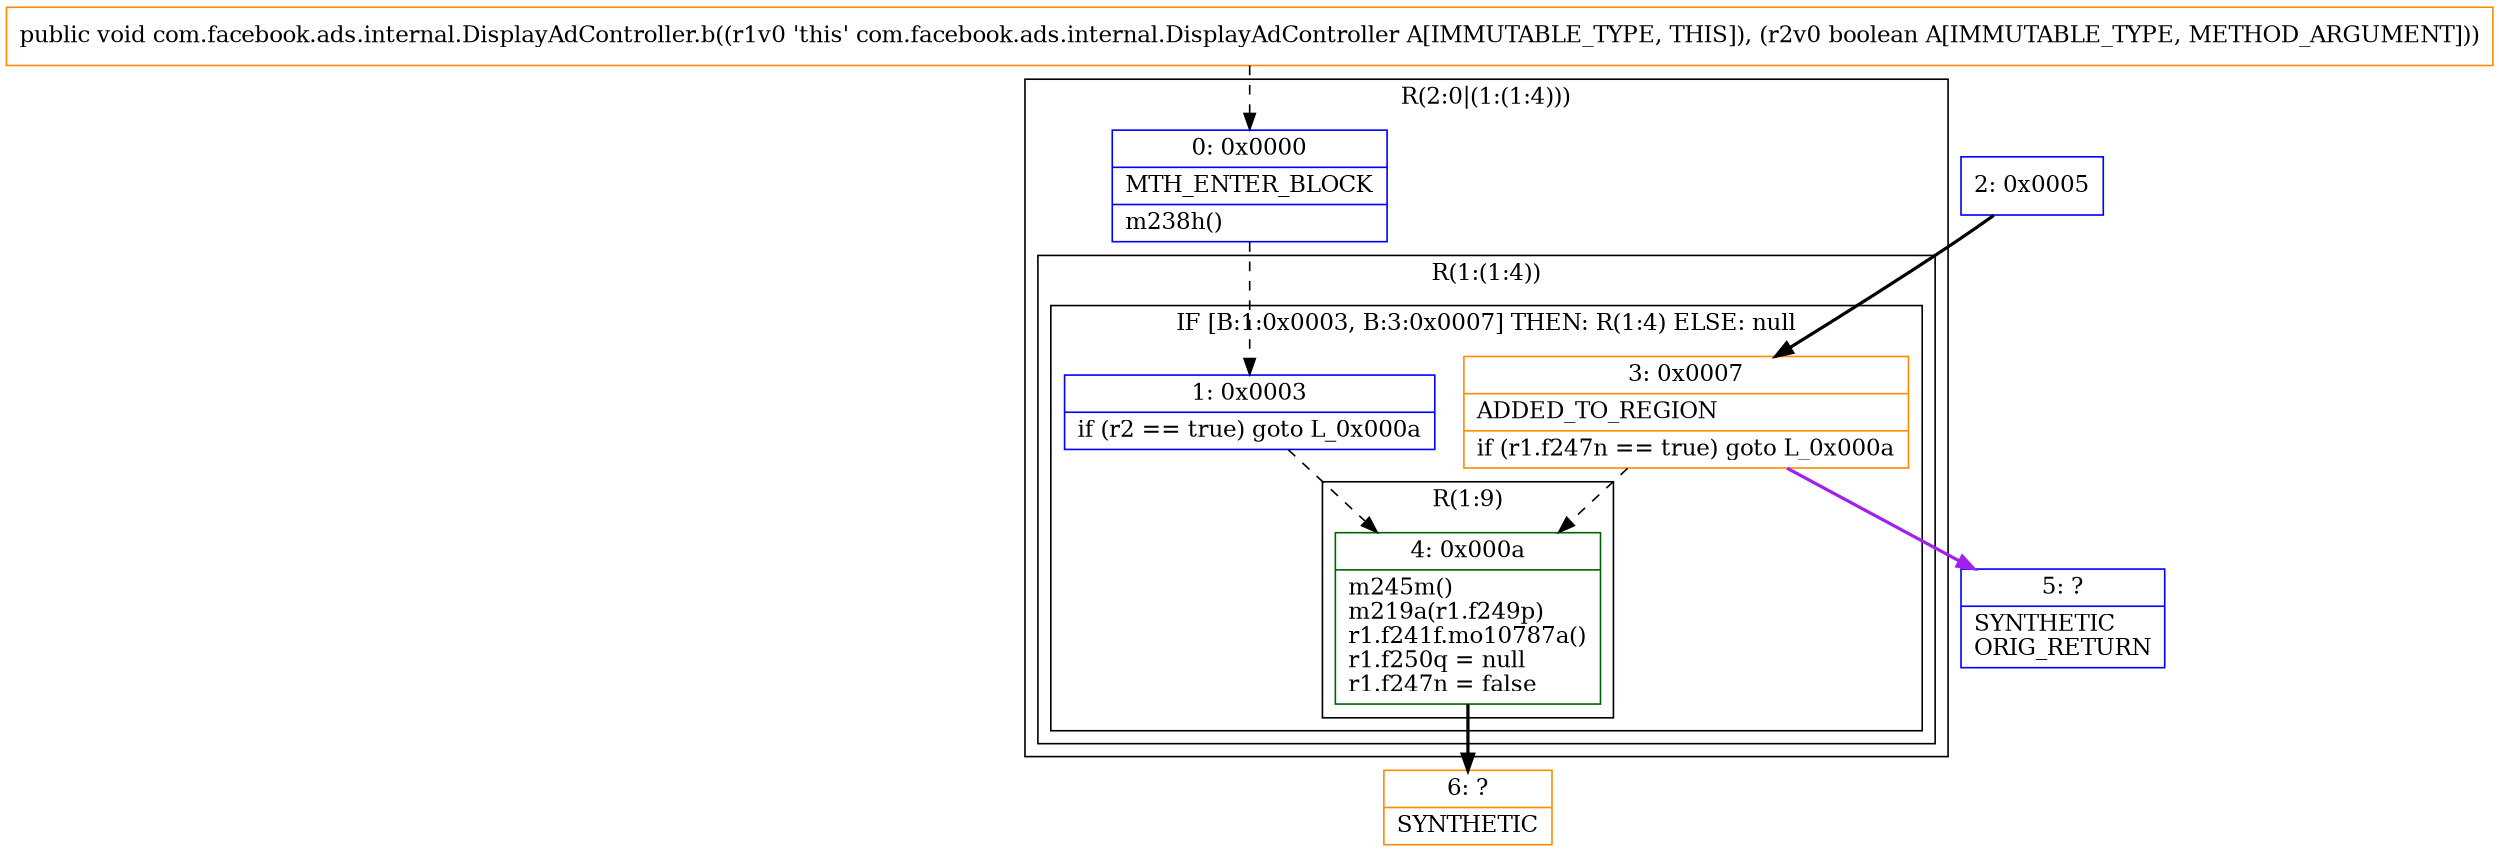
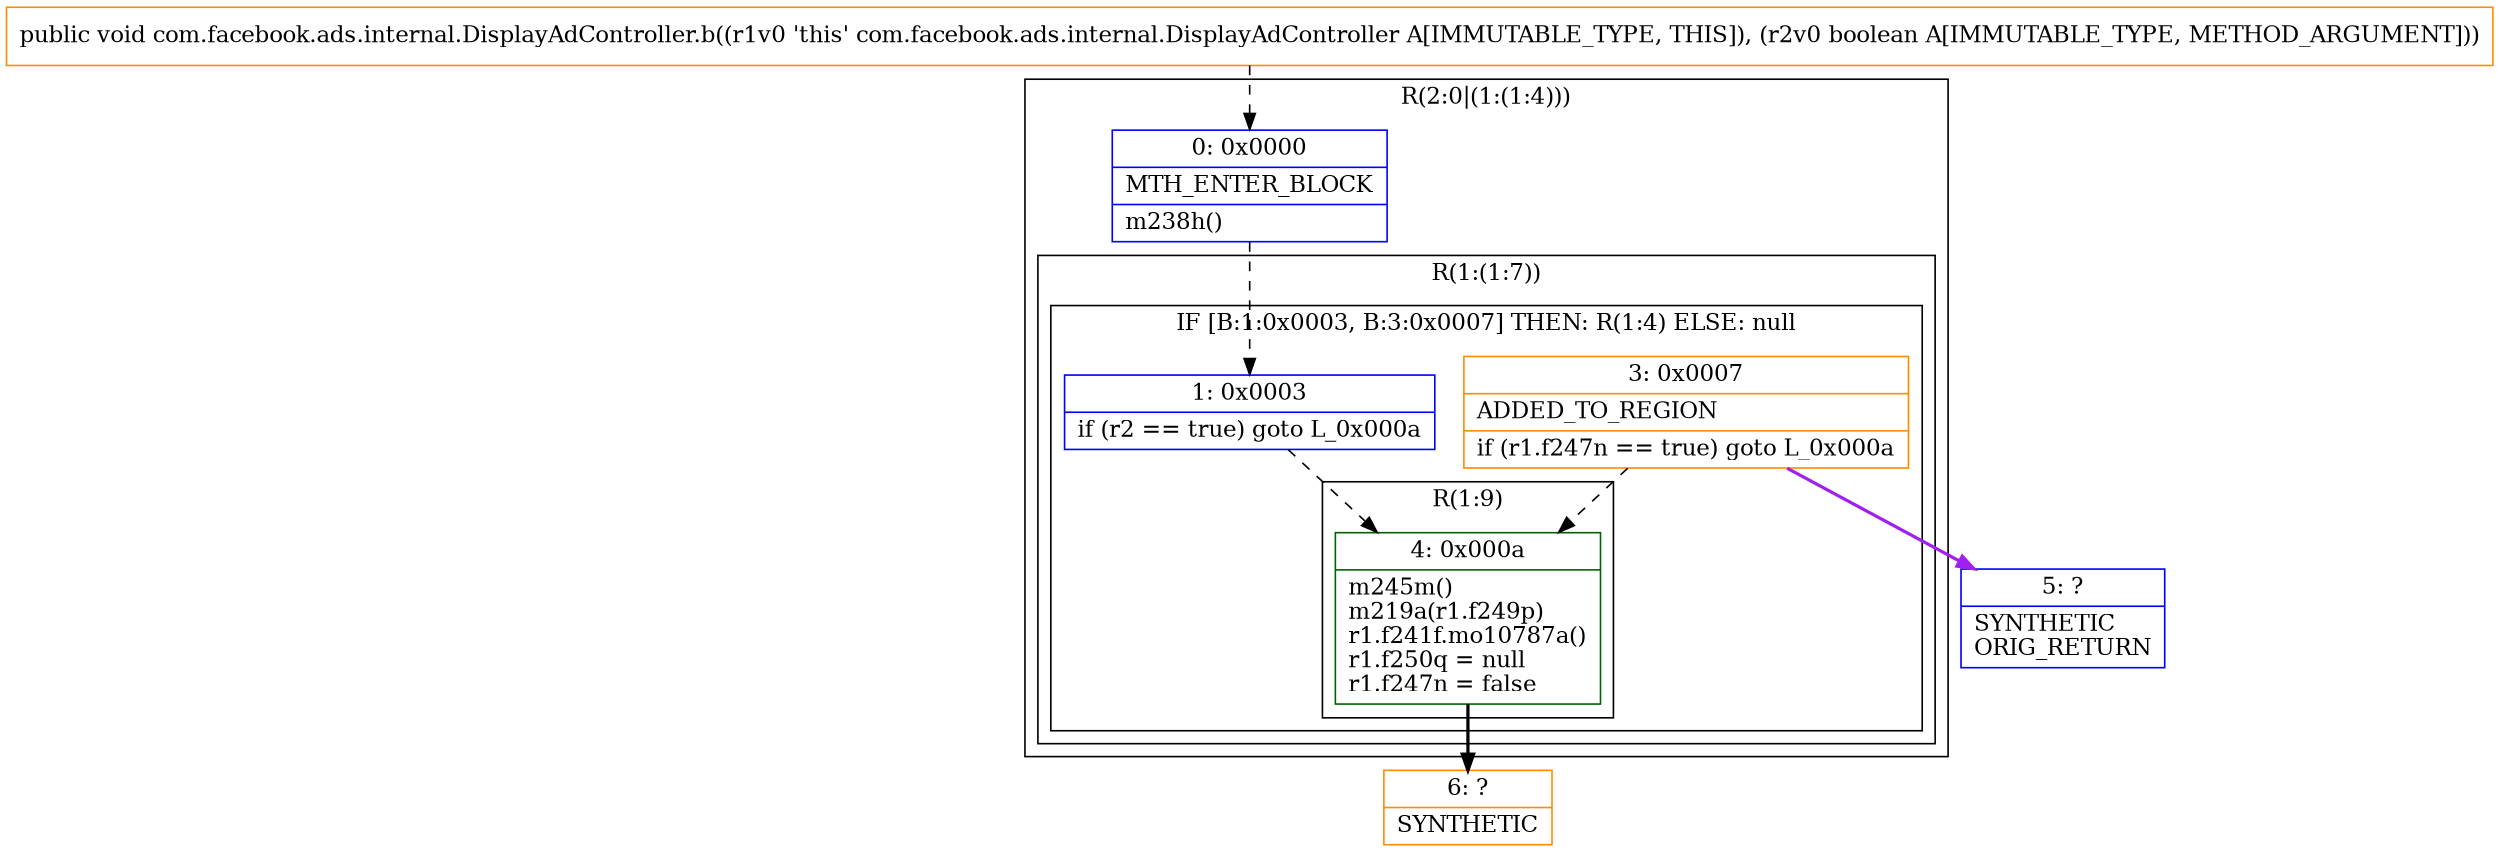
node "2: 0x0005": removed
cluster "R(1:(1:4))": label "R(1:(1:4))" -> "R(1:(1:7))"
